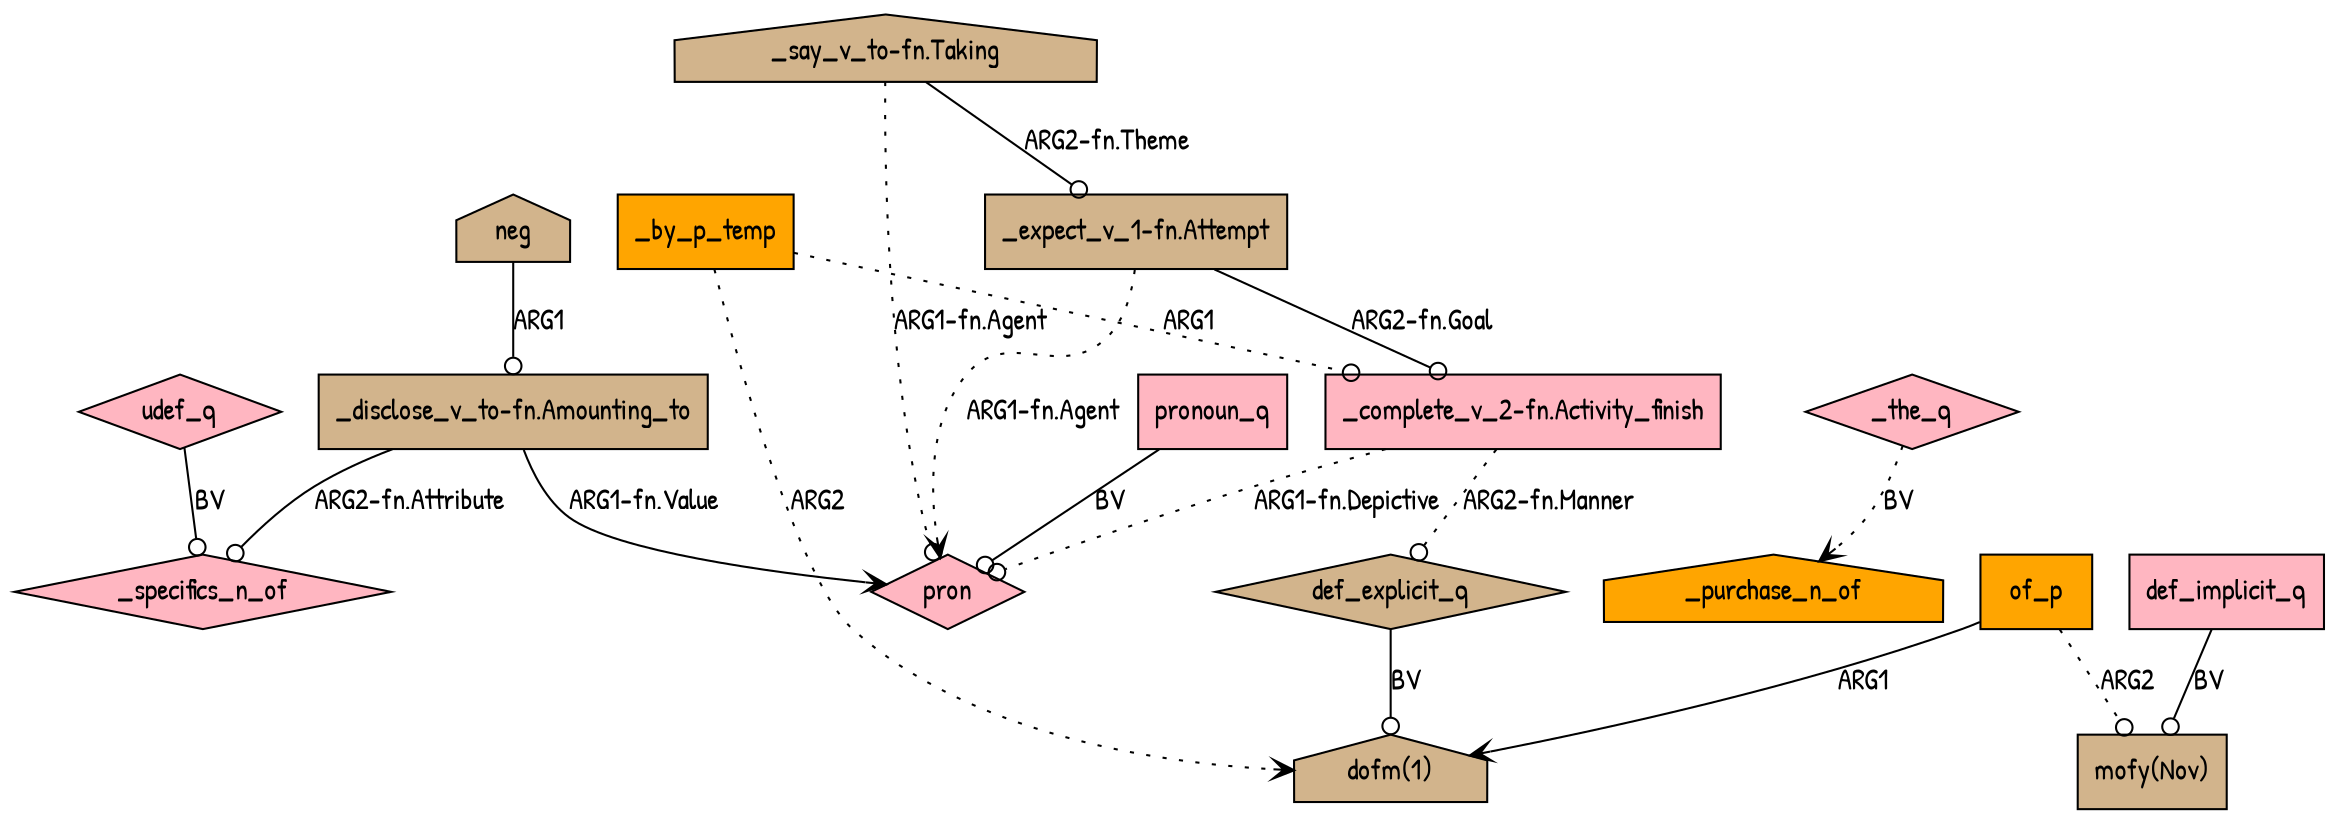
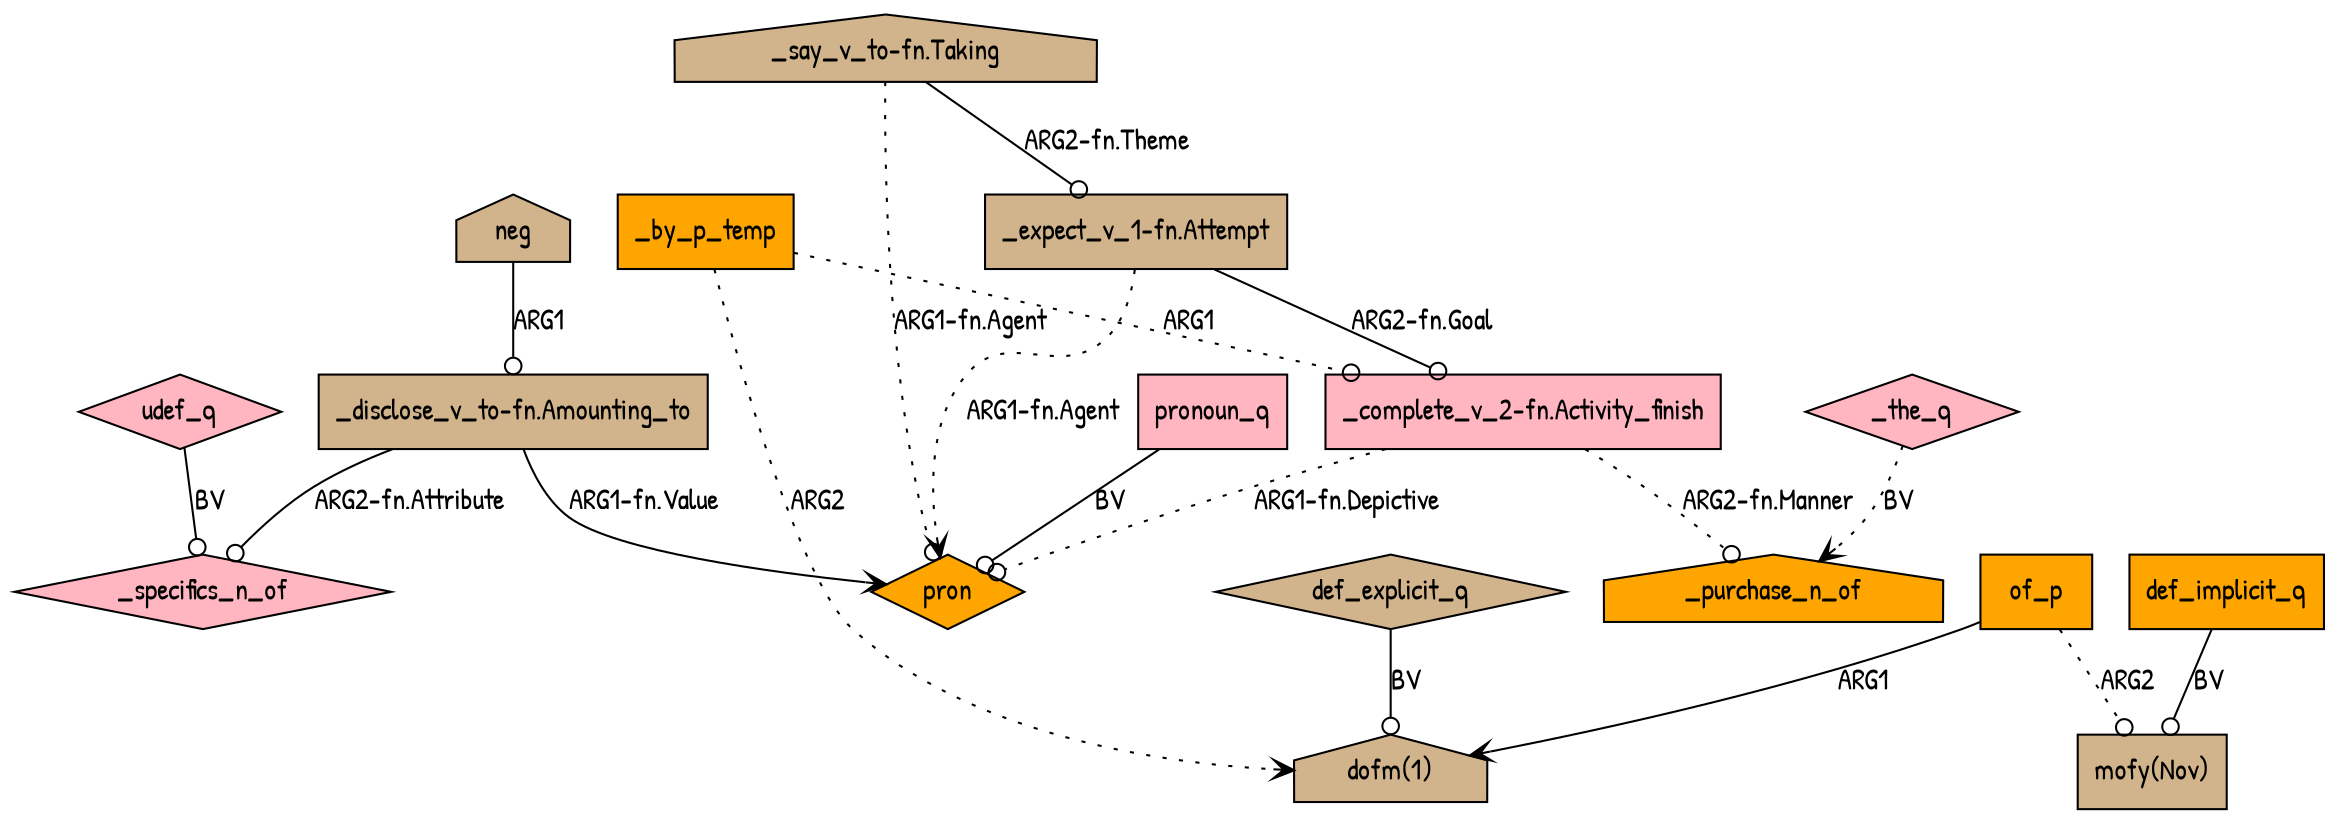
edge "_complete_v_2-fn.Activity_finish" -> "def_explicit_q": now "_complete_v_2-fn.Activity_finish" -> "_purchase_n_of"
node "pron": fillcolor lightpink -> orange
node "def_implicit_q": fillcolor lightpink -> orange
